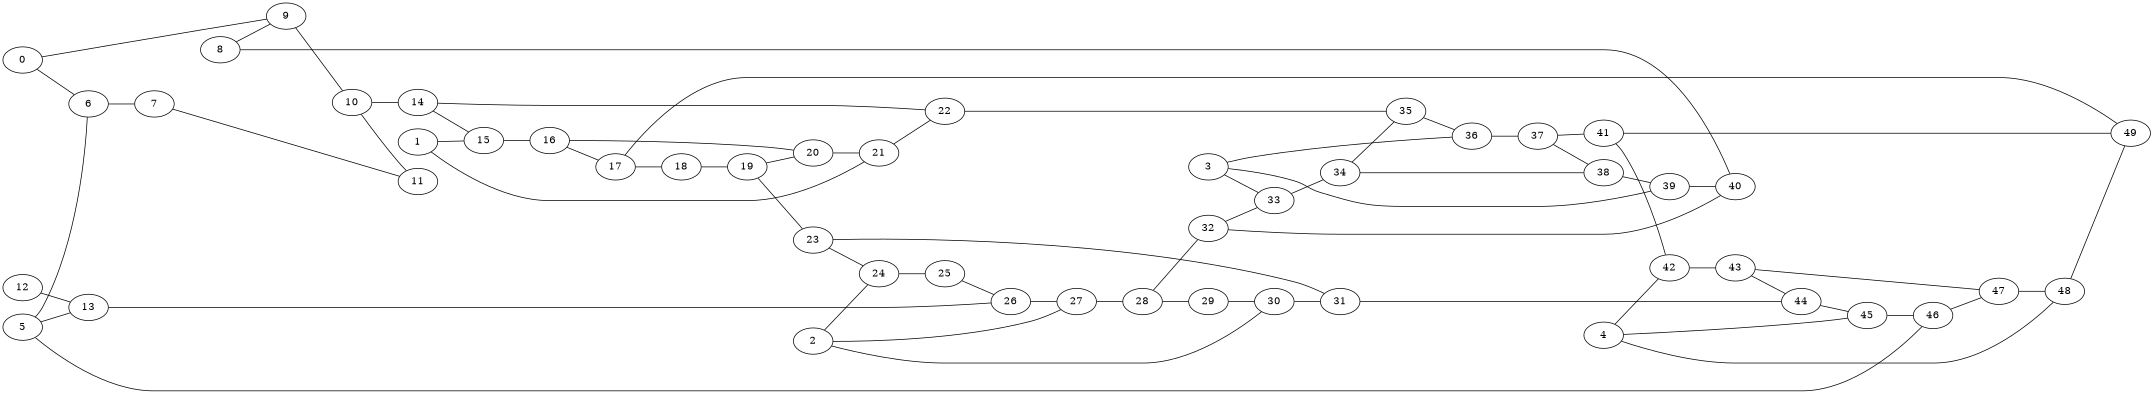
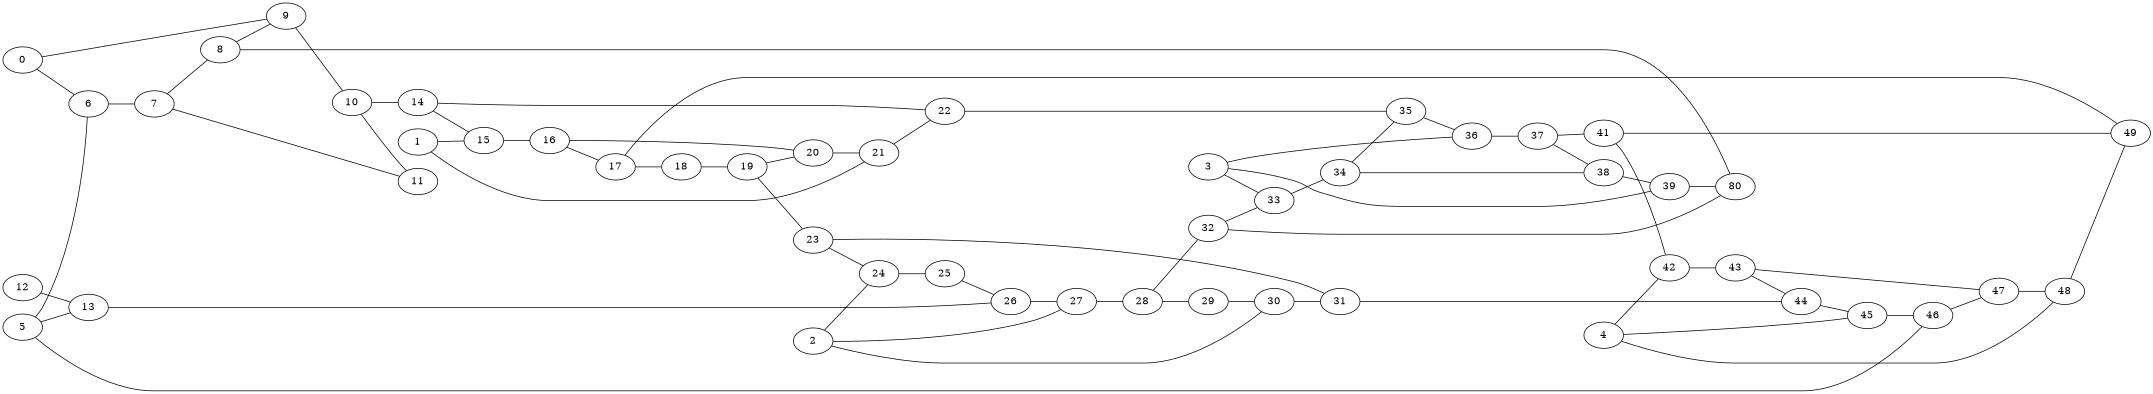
edge "8" -- "7": added
node "40": label "40" -> "80"
